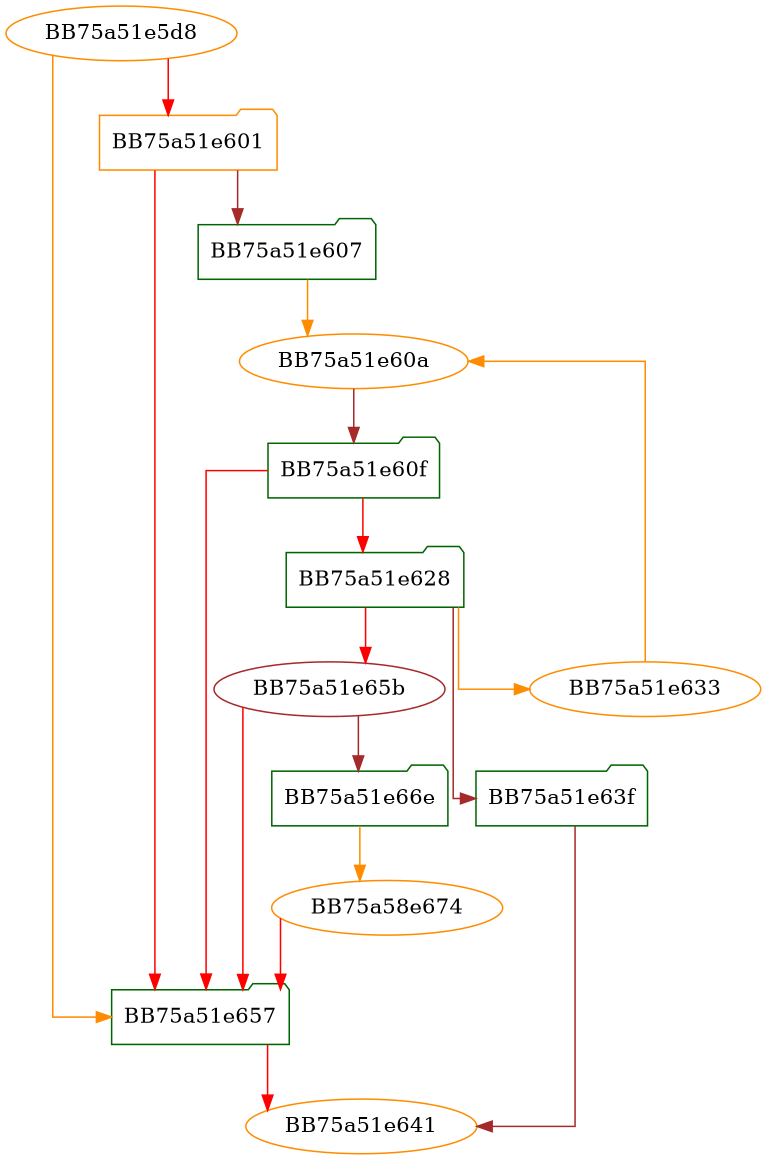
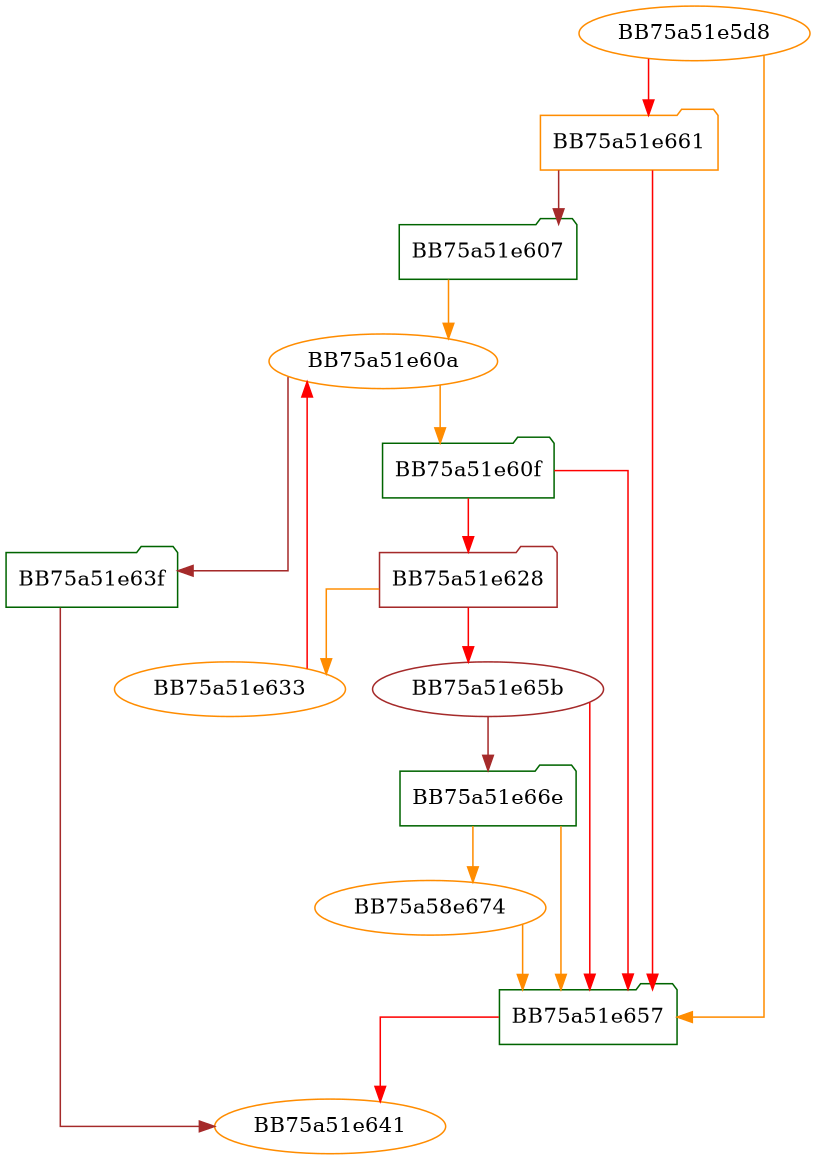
node "BB75a51e601": label "BB75a51e601" -> "BB75a51e661"
edge "BB75a51e60a" -> "BB75a51e60f": color brown -> darkorange
edge "BB75a51e633" -> "BB75a51e60a": color darkorange -> red
node "BB75a51e628": color darkgreen -> brown
edge "BB75a51e628" -> "BB75a51e63f": now "BB75a51e60a" -> "BB75a51e63f"
edge "BB75a51e66e" -> "BB75a51e657": added
edge "BB75a58e674" -> "BB75a51e657": color red -> darkorange
